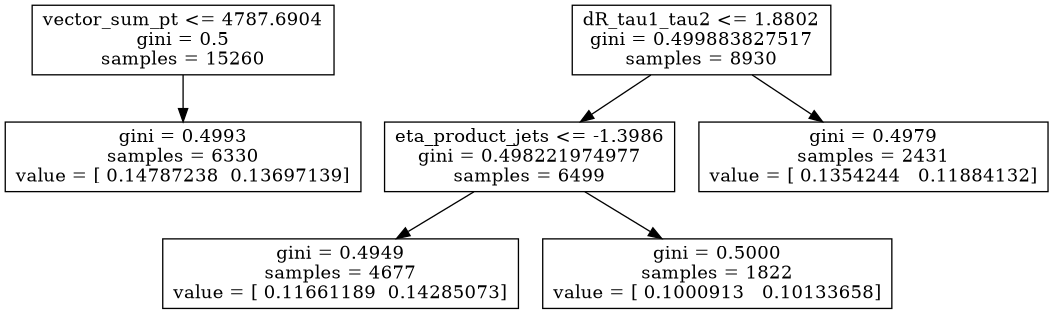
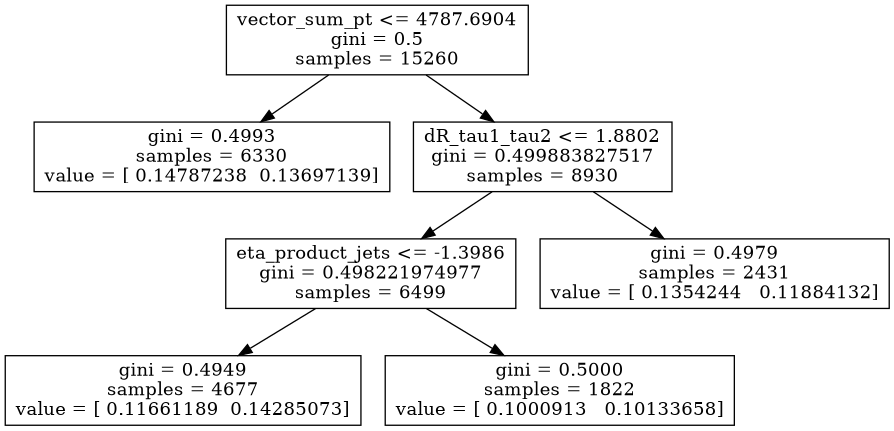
edge "vector_sum_pt <= 4787.6904 gini = 0.5 samples = 15260" -> "dR_tau1_tau2 <= 1.8802 gini = 0.499883827517 samples = 8930": added
